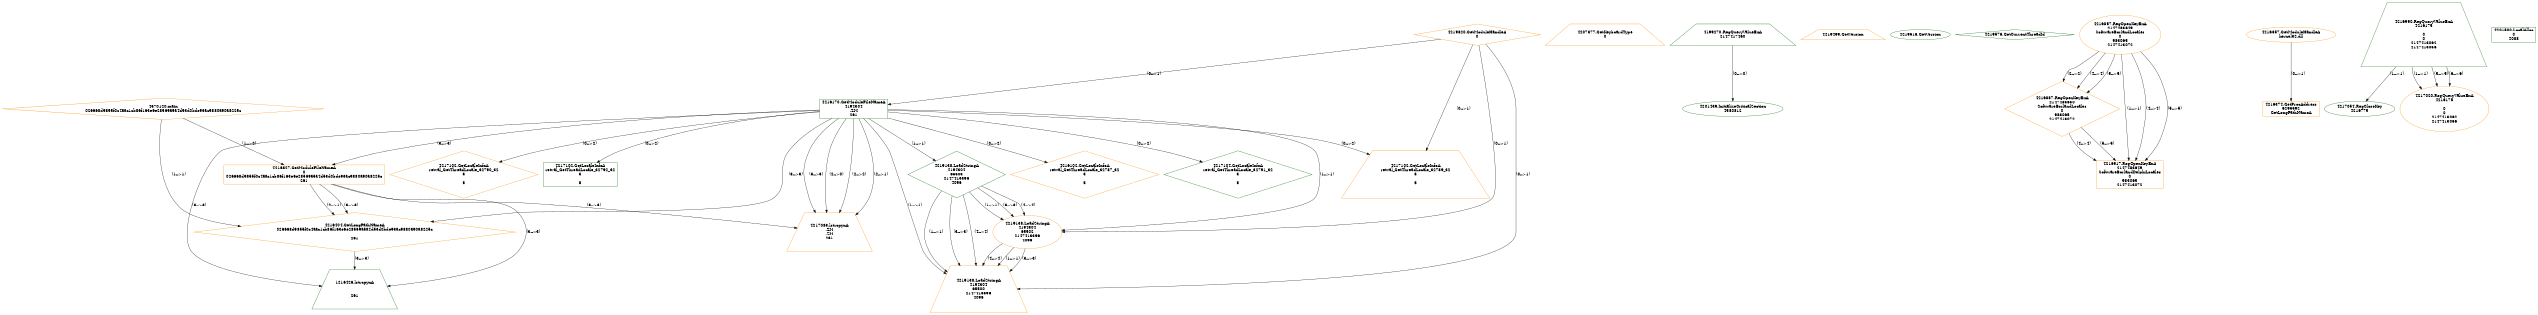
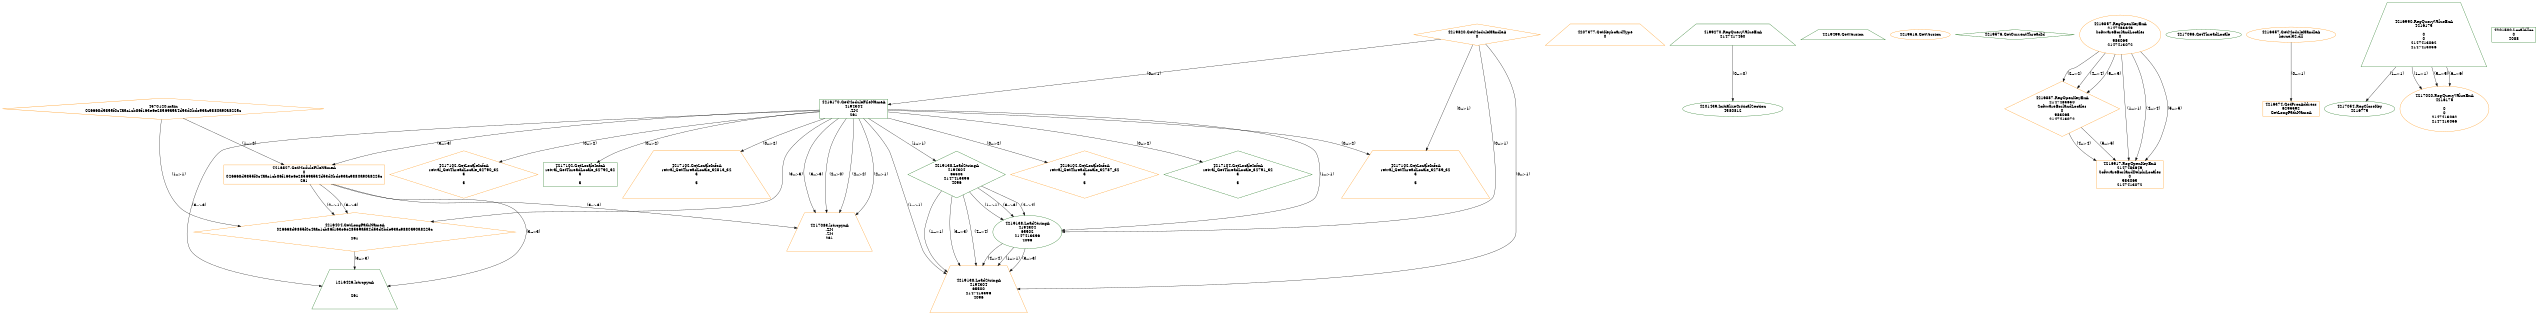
node "4219499.GetVersion": color darkorange -> darkgreen
node "4219516.GetVersion": color darkgreen -> darkorange
node "4217096.GetThreadLocale": added
node "4217102.GetLocaleInfoA retval_GetThreadLocale_32813_32 3 5": added
node "4219138.LoadStringA 4194304 65502 2147413396 4096": color darkorange -> darkgreen
